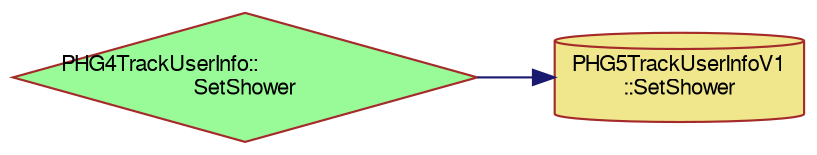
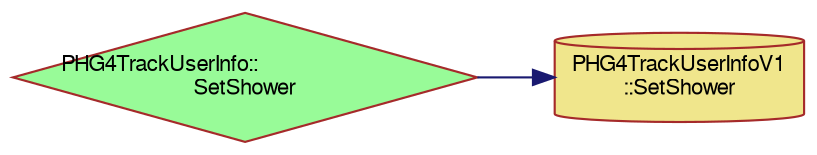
node "PHG5TrackUserInfoV1 ::SetShower": label "PHG5TrackUserInfoV1 ::SetShower" -> "PHG4TrackUserInfoV1 ::SetShower"
